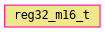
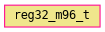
node "reg32_m16_t": label "reg32_m16_t" -> "reg32_m96_t"
